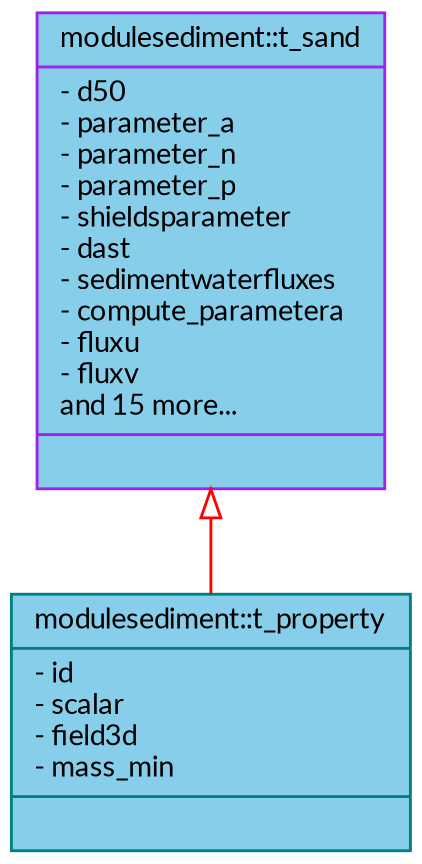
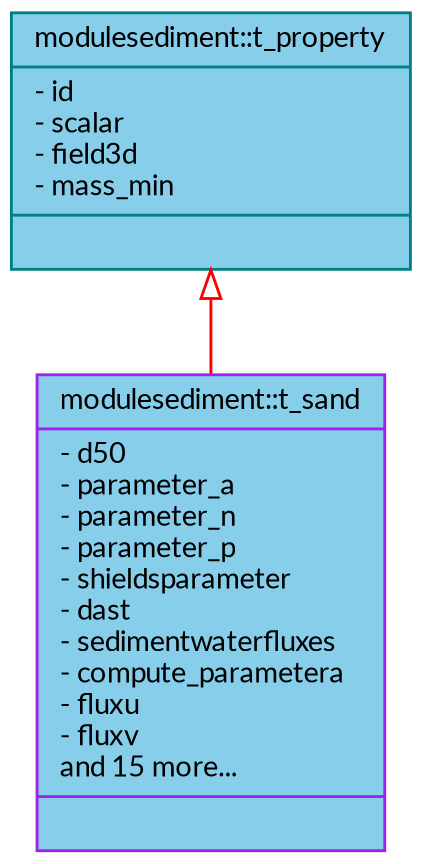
edge "modulesediment::t_property" -> "modulesediment::t_sand": reversed
